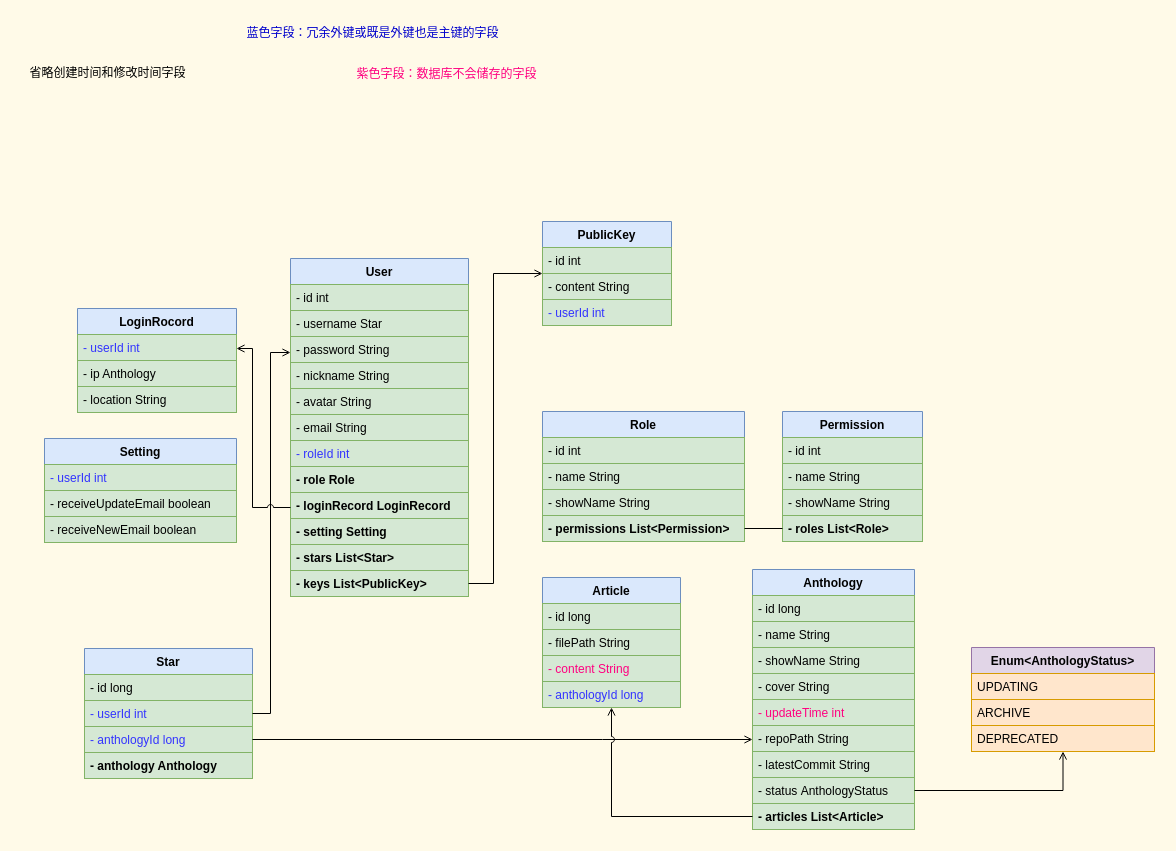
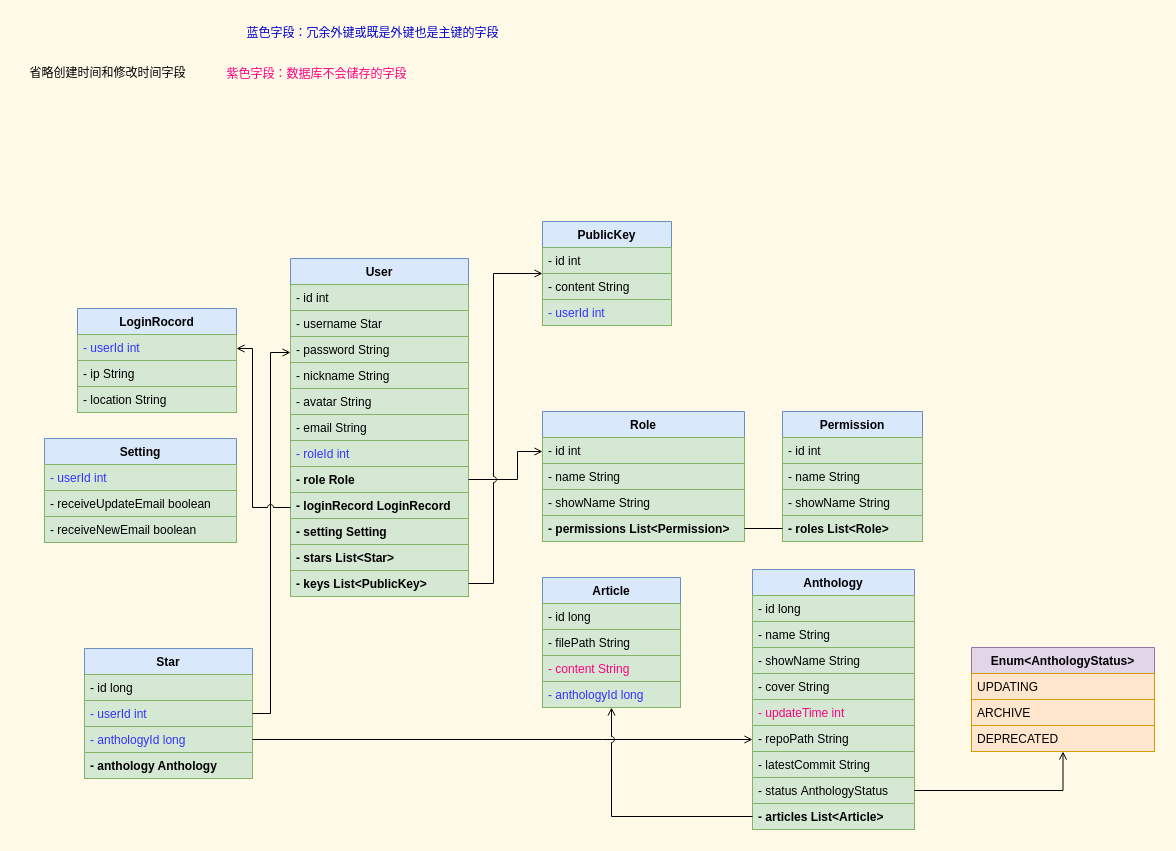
node "紫色字段：数据库不会储存的字段": moved (447, 75) -> (317, 75)
node "- ip Anthology": label "- ip Anthology" -> "- ip String"
edge "- role Role" -> "Role": added
